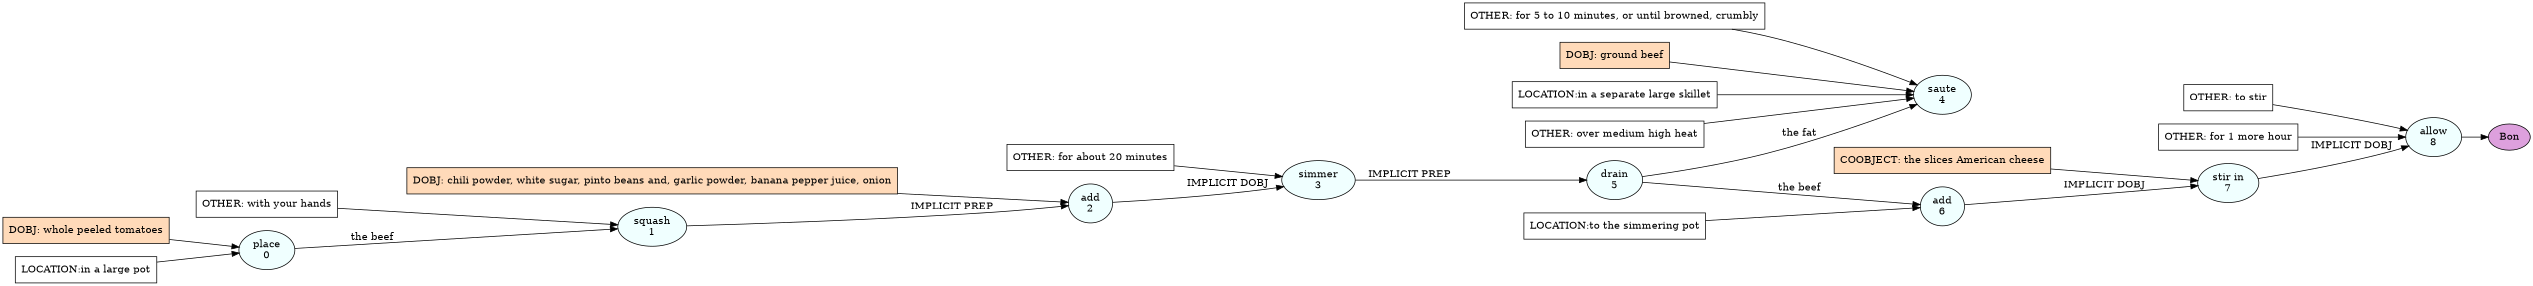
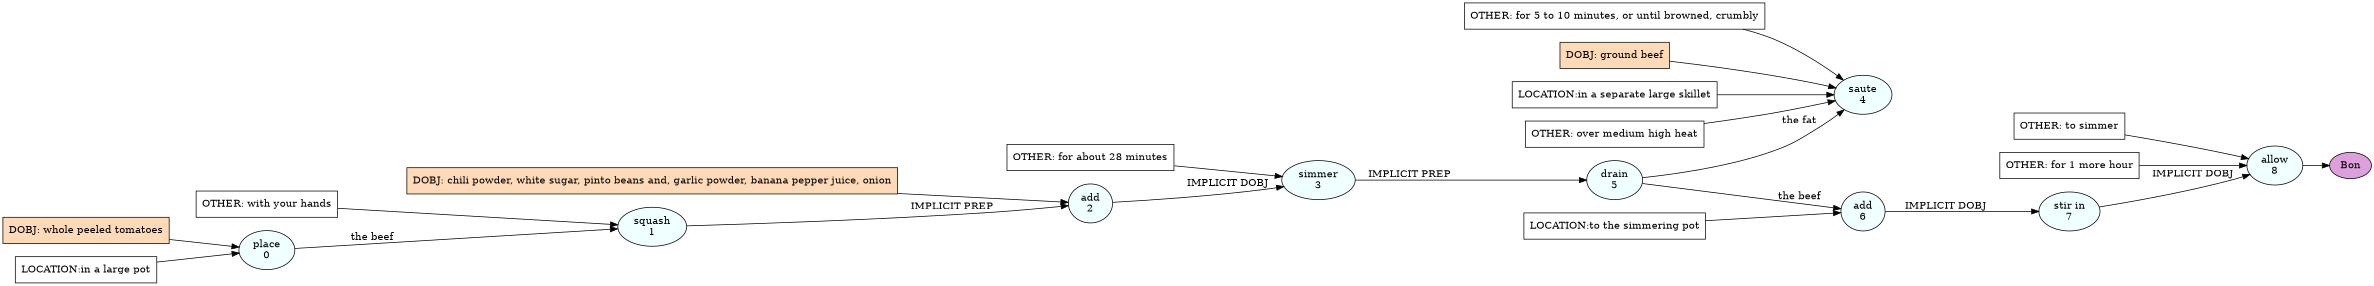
node "OTHER: to stir": label "OTHER: to stir" -> "OTHER: to simmer"
node "OTHER: for about 20 minutes": label "OTHER: for about 20 minutes" -> "OTHER: for about 28 minutes"
node "COOBJECT: the slices American cheese": removed
